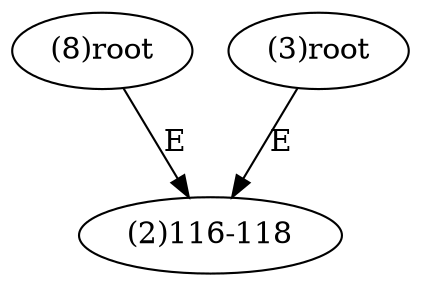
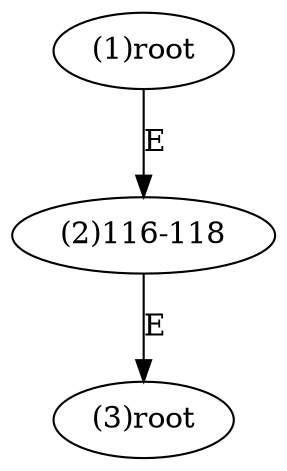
node "(8)root": label "(8)root" -> "(1)root"
edge "(3)root" -> "(2)116-118": reversed
